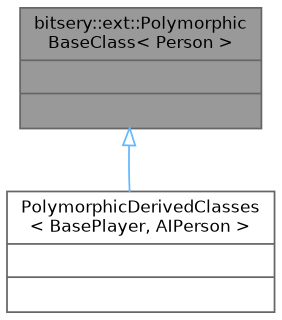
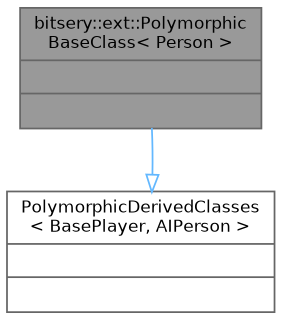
edge "PolymorphicDerivedClasses" -> "bitsery::ext::Polymorphic": reversed
